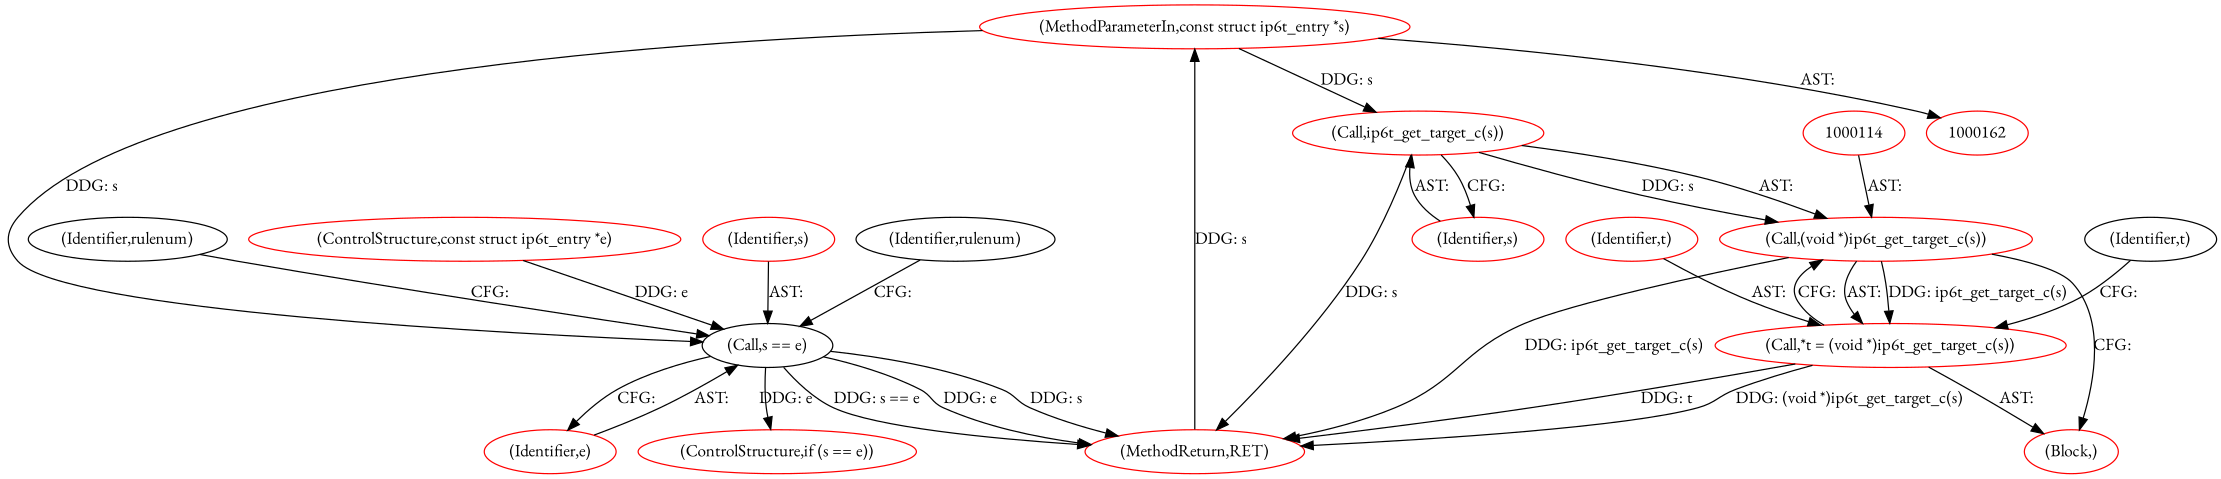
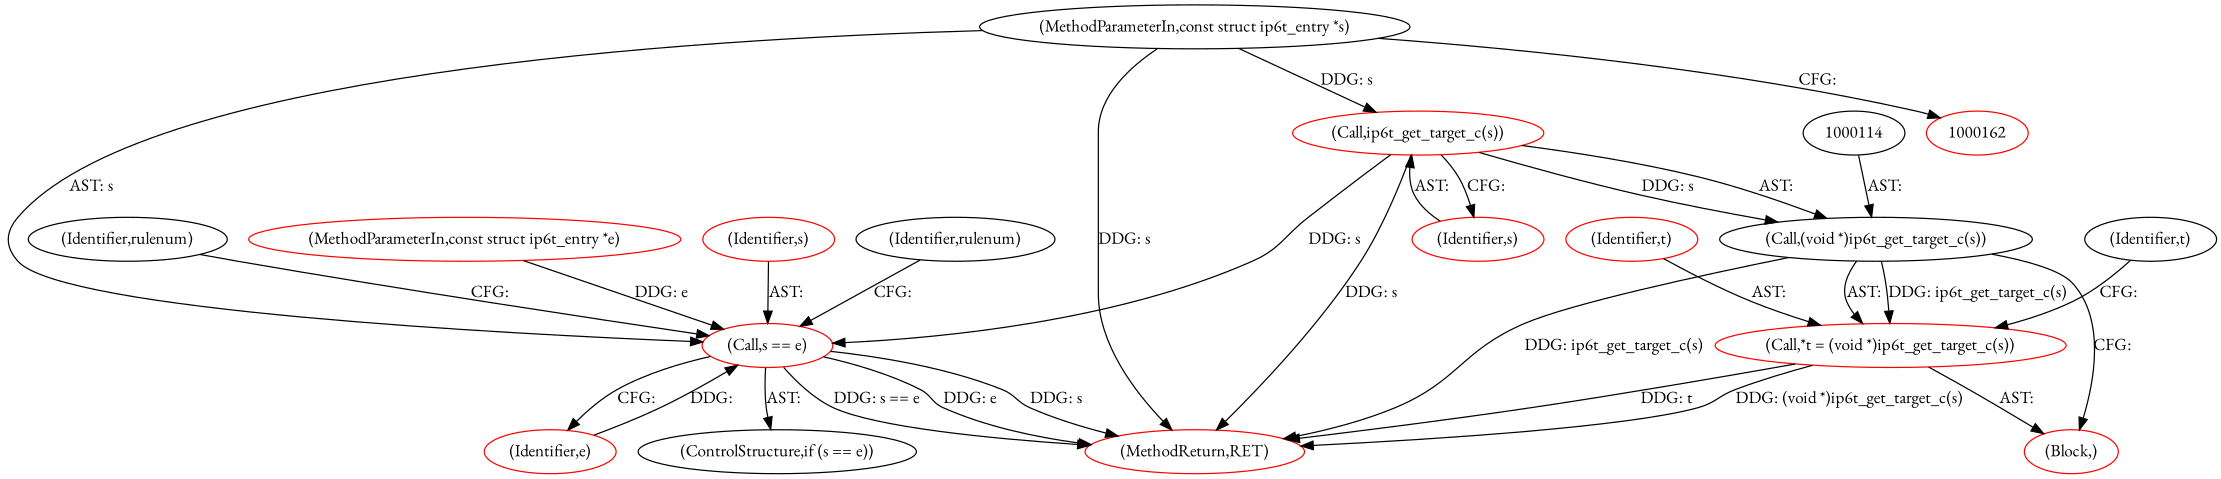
node "(MethodParameterIn,const struct ip6t_entry *s)": color red -> black
edge "(MethodParameterIn,const struct ip6t_entry *s)" -> "1000162": label "AST: " -> "CFG: "
node "1000114": color red -> black
edge "(MethodParameterIn,const struct ip6t_entry *s)" -> "(Call,s == e)": label "DDG: s" -> "AST: s"
node "(ControlStructure,const struct ip6t_entry *e)": label "(ControlStructure,const struct ip6t_entry *e)" -> "(MethodParameterIn,const struct ip6t_entry *e)"
node "(Call,(void *)ip6t_get_target_c(s))": color red -> black
edge "(MethodReturn,RET)" -> "(MethodParameterIn,const struct ip6t_entry *s)": reversed
edge "(Call,*t = (void *)ip6t_get_target_c(s))" -> "(Call,(void *)ip6t_get_target_c(s))": removed, label "CFG:"
edge "(Call,ip6t_get_target_c(s))" -> "(Call,s == e)": added, label "DDG: s"
node "(Call,s == e)": color black -> red
edge "(Identifier,e)" -> "(Call,s == e)": label "AST: " -> "DDG: "
edge "(Call,s == e)" -> "(ControlStructure,if (s == e))": label "DDG: e" -> "AST: "
node "(ControlStructure,if (s == e))": color red -> black
